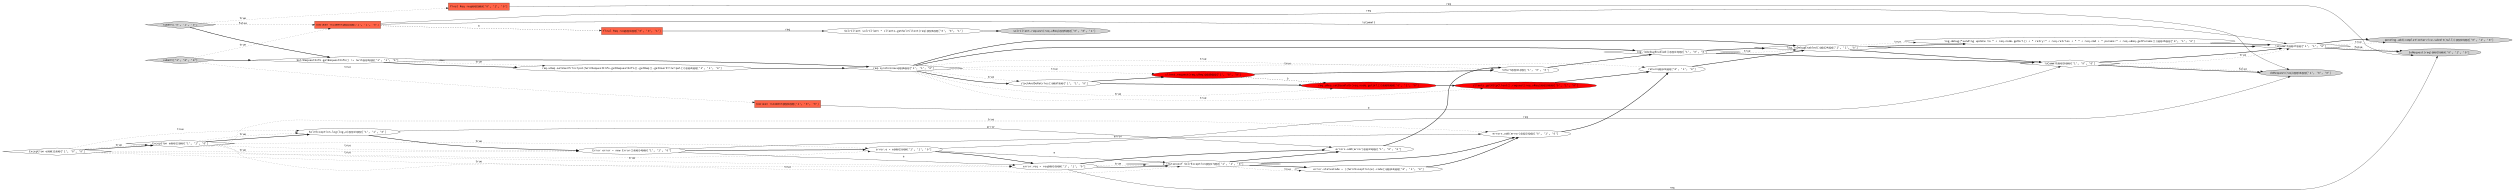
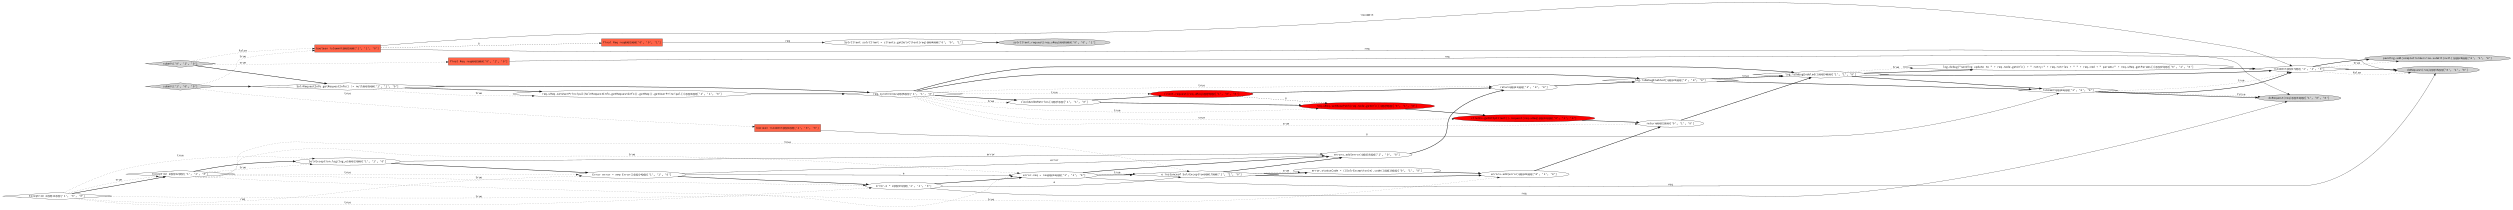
edge "Error error = new Error()@@@14@@@['1', '1', '0']" -> "errors.add(error)@@@20@@@['0', '1', '0']": now "Error error = new Error()@@@14@@@['1', '1', '0']" -> "errors.add(error)@@@19@@@['1', '0', '0']"
edge "Exception e@@@11@@@['1', '0', '0']" -> "Error error = new Error()@@@14@@@['1', '1', '0']": label "true" -> "req"
